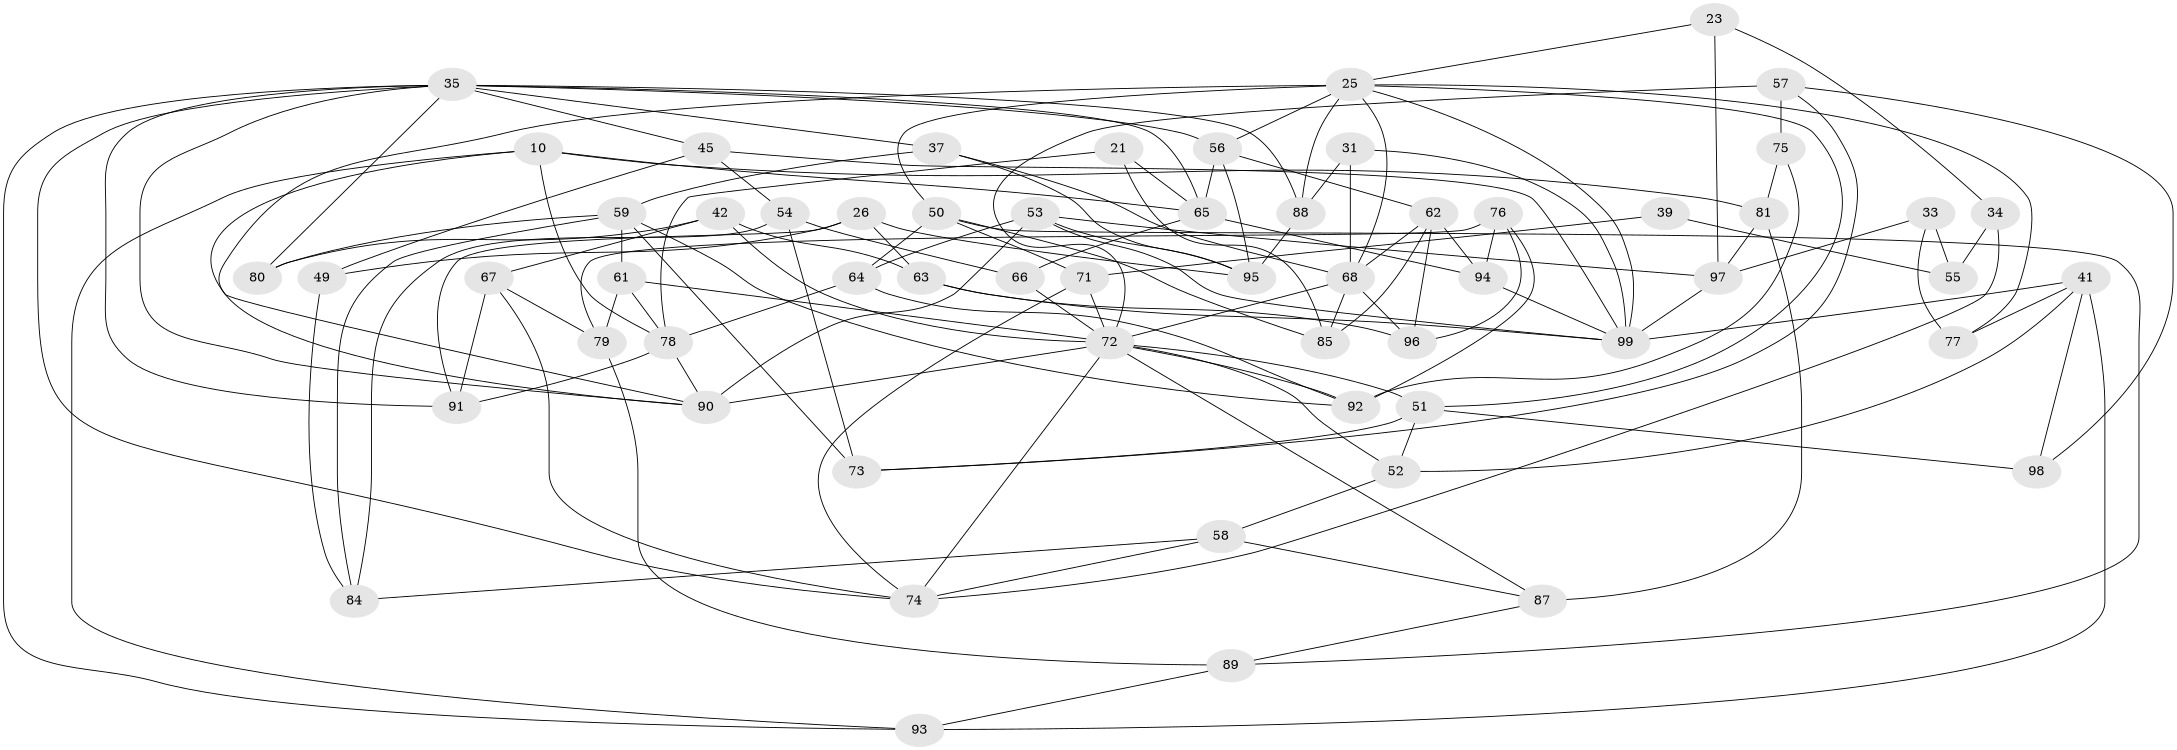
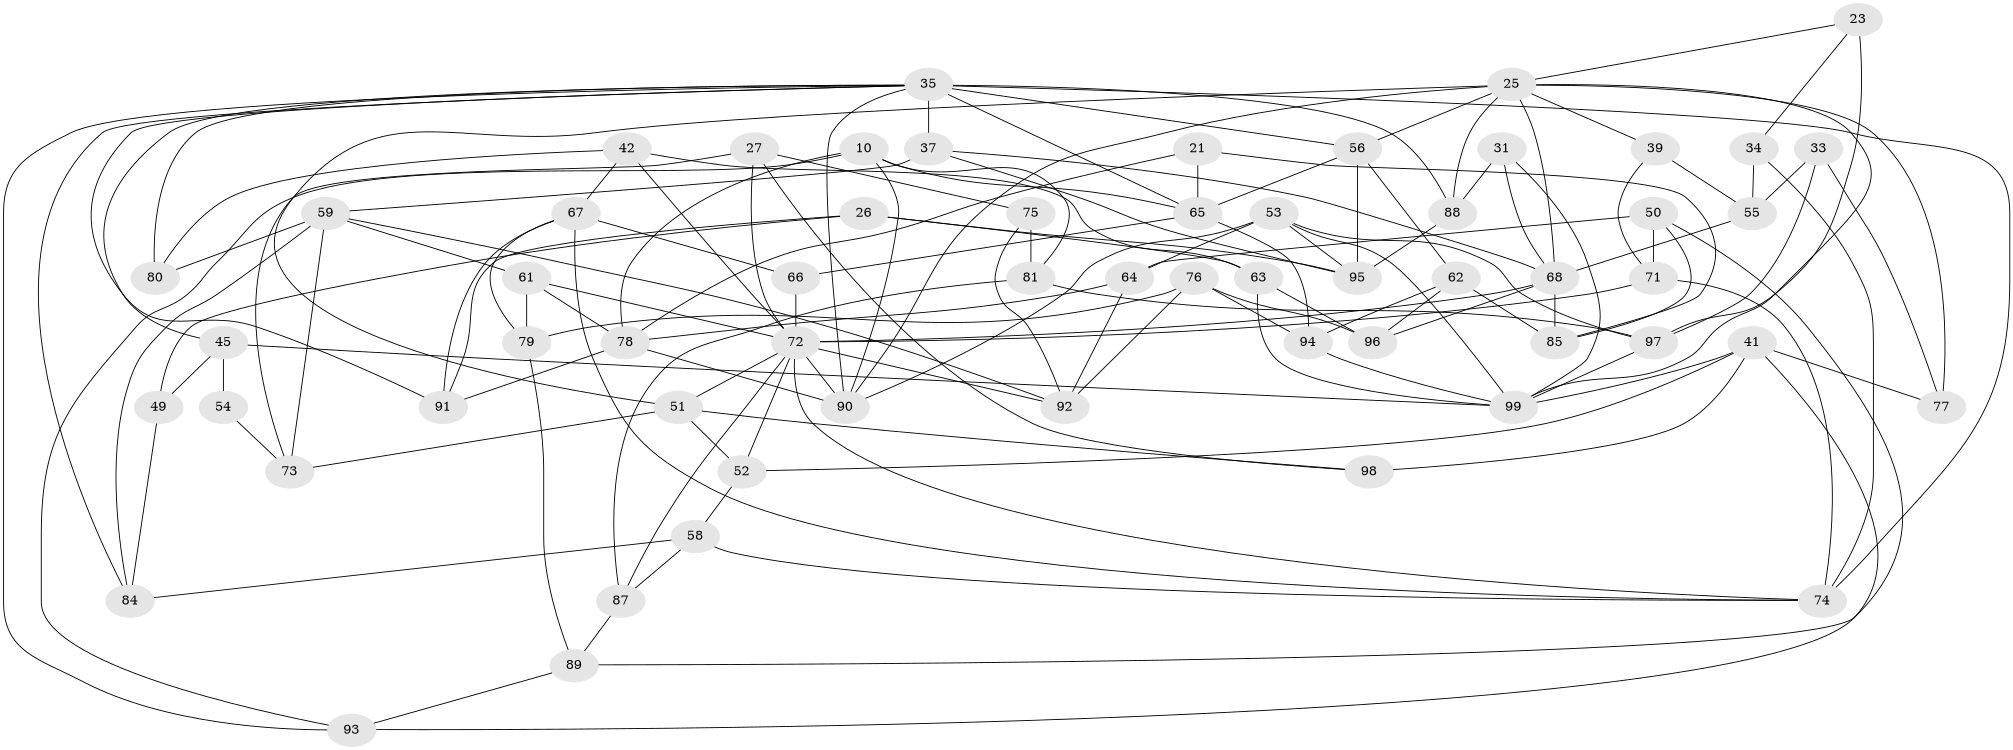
node "57": label "57" -> "27"
edge "25" -- "50": now "25" -- "39"
edge "62" -- "68": now "55" -- "68"
edge "54" -- "66": now "67" -- "66"
edge "54" -- "84": now "35" -- "84"
